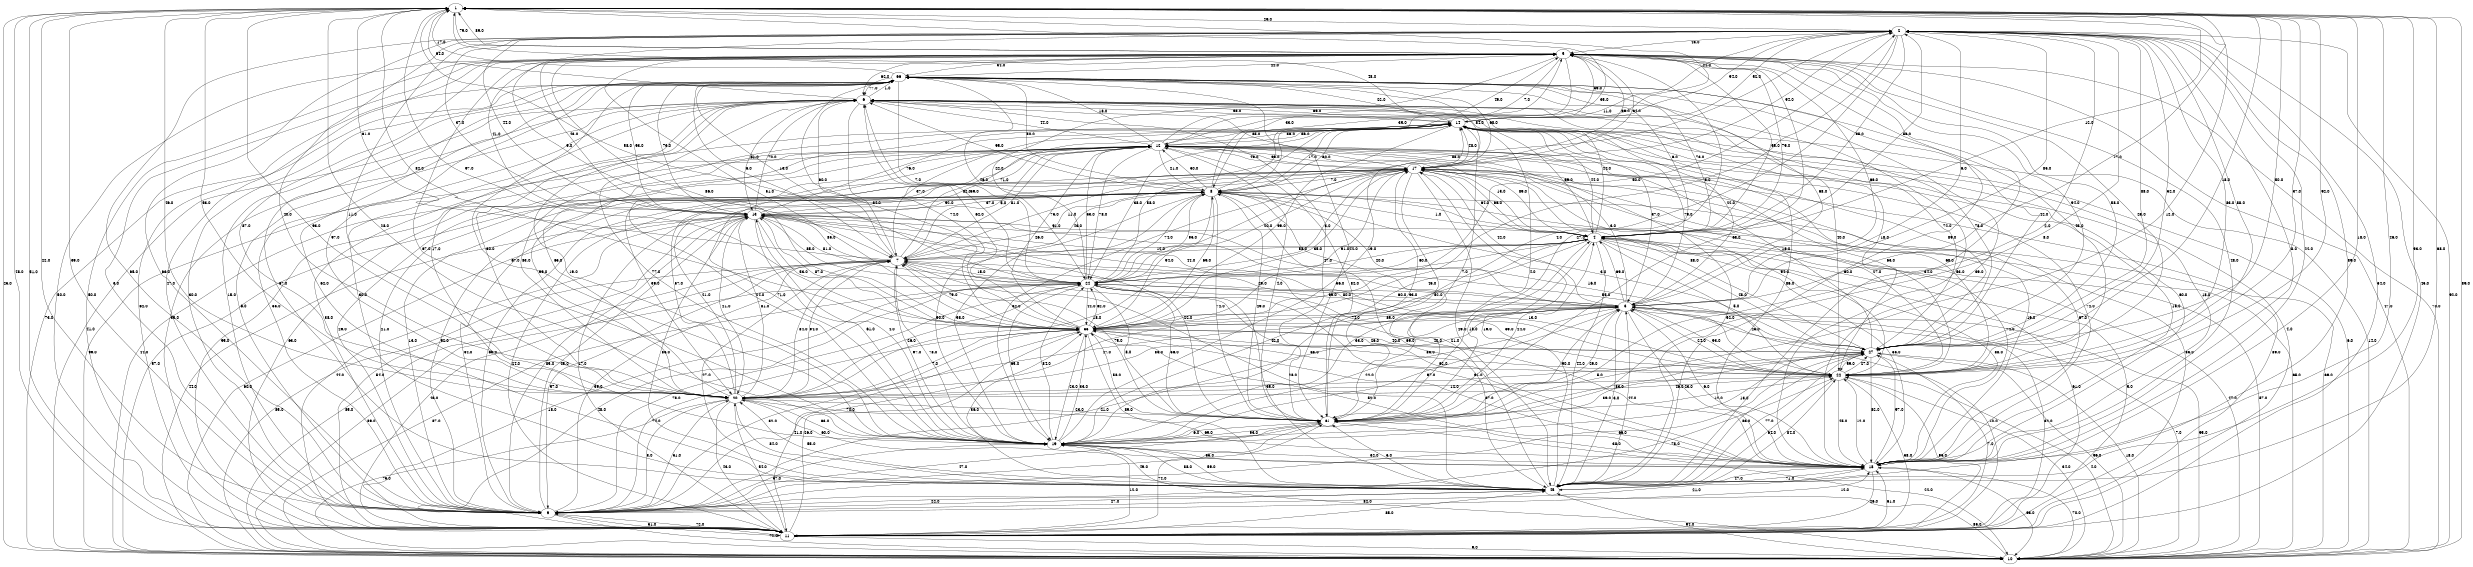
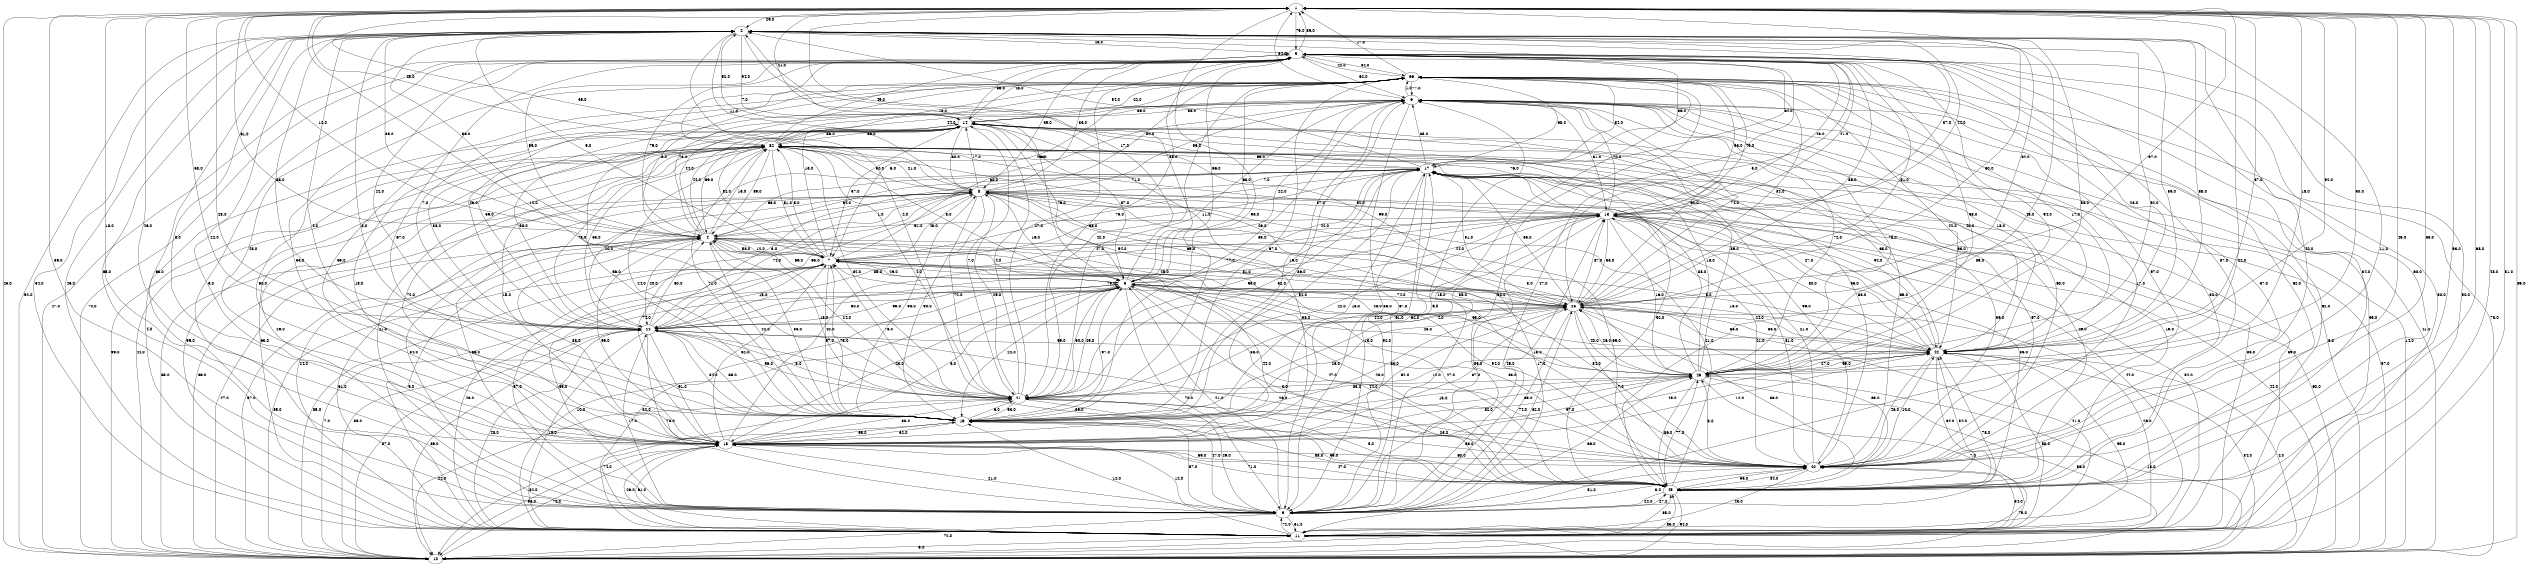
edge "22" -> "66": added, label "17.0"
node "12": label "12" -> "82"
edge "17" -> "14": now "5" -> "14"
edge "3" -> "7": reversed
node "55": label "55" -> "25"
node "27": label "27" -> "23"
node "61": label "61" -> "21"
edge "9" -> "24": added, label "17.0"
